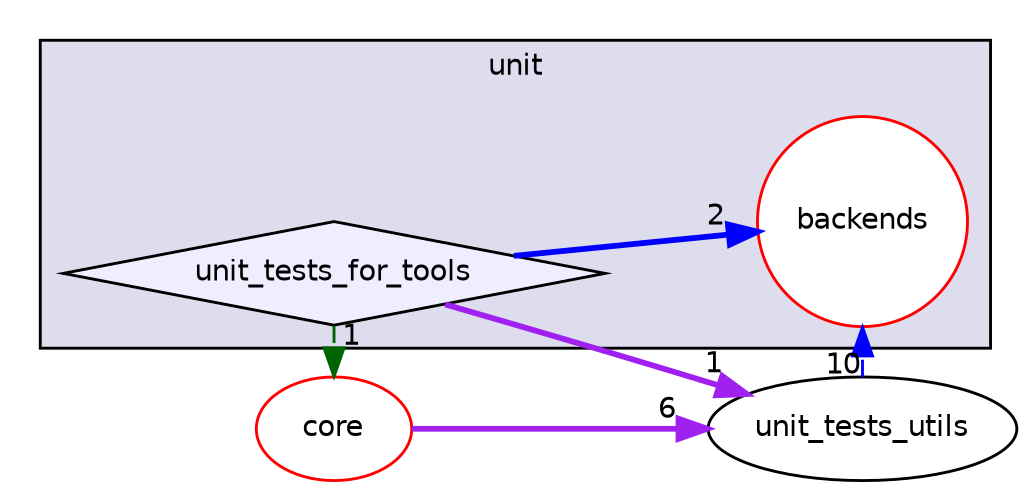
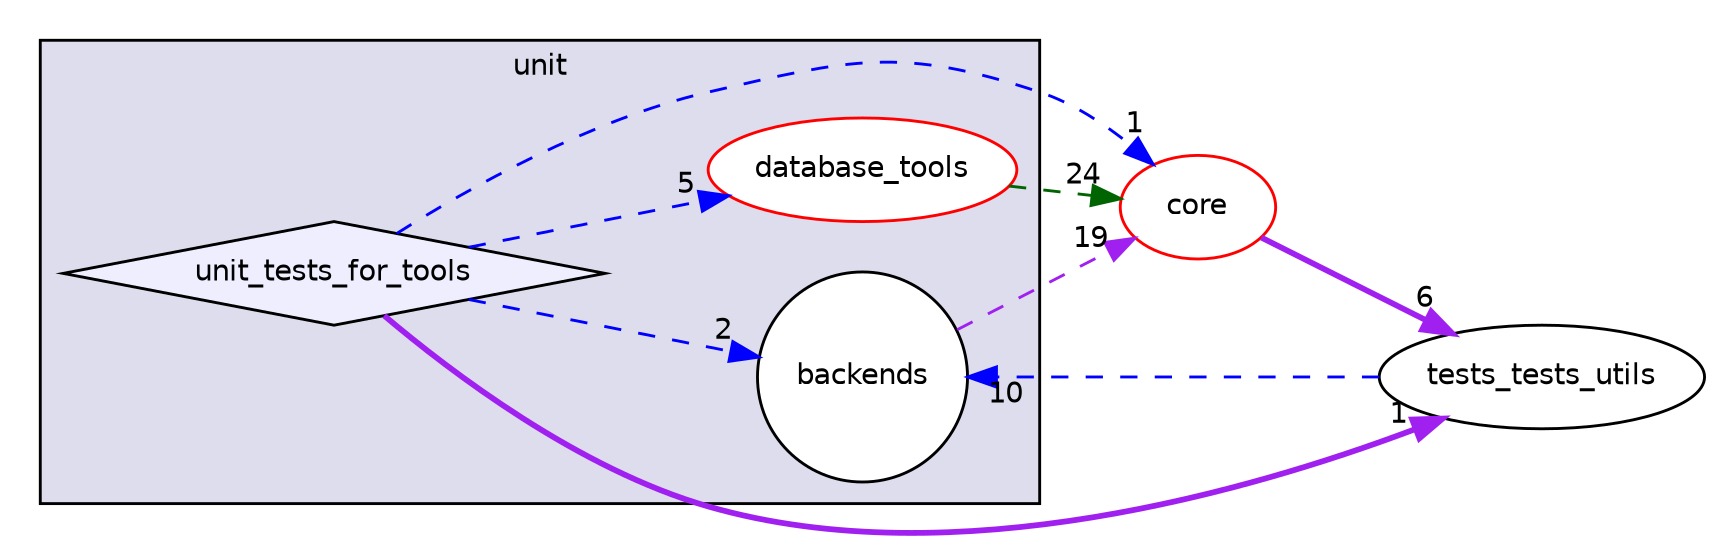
node "database_tools": added
node "backends": color red -> black
edge "unit_tests_for_tools" -> "backends": style bold -> dashed
edge "backends" -> "core": added
edge "unit_tests_for_tools" -> "core": color darkgreen -> blue
node "unit_tests_utils": label "unit_tests_utils" -> "tests_tests_utils"
